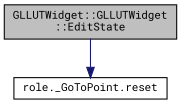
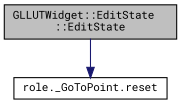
node "GLLUTWidget::GLLUTWidget ::EditState": label "GLLUTWidget::GLLUTWidget ::EditState" -> "GLLUTWidget::EditState ::EditState"
